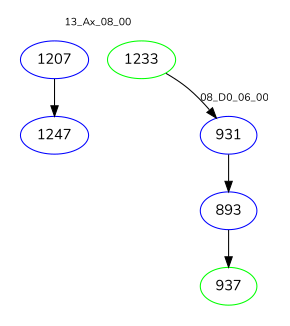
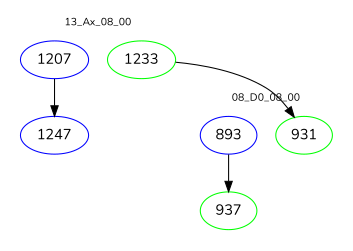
cluster "08_D0_06_00": label "08_D0_06_00" -> "08_D0_08_00"
node "931": color blue -> green
edge "931" -> "893": removed
